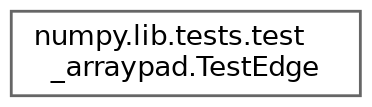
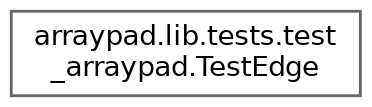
node "numpy.lib.tests.test _arraypad.TestEdge": label "numpy.lib.tests.test _arraypad.TestEdge" -> "arraypad.lib.tests.test _arraypad.TestEdge"
